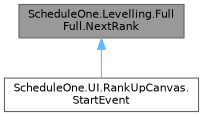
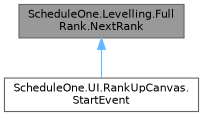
node "ScheduleOne.Levelling.Full Full.NextRank": label "ScheduleOne.Levelling.Full Full.NextRank" -> "ScheduleOne.Levelling.Full Rank.NextRank"
